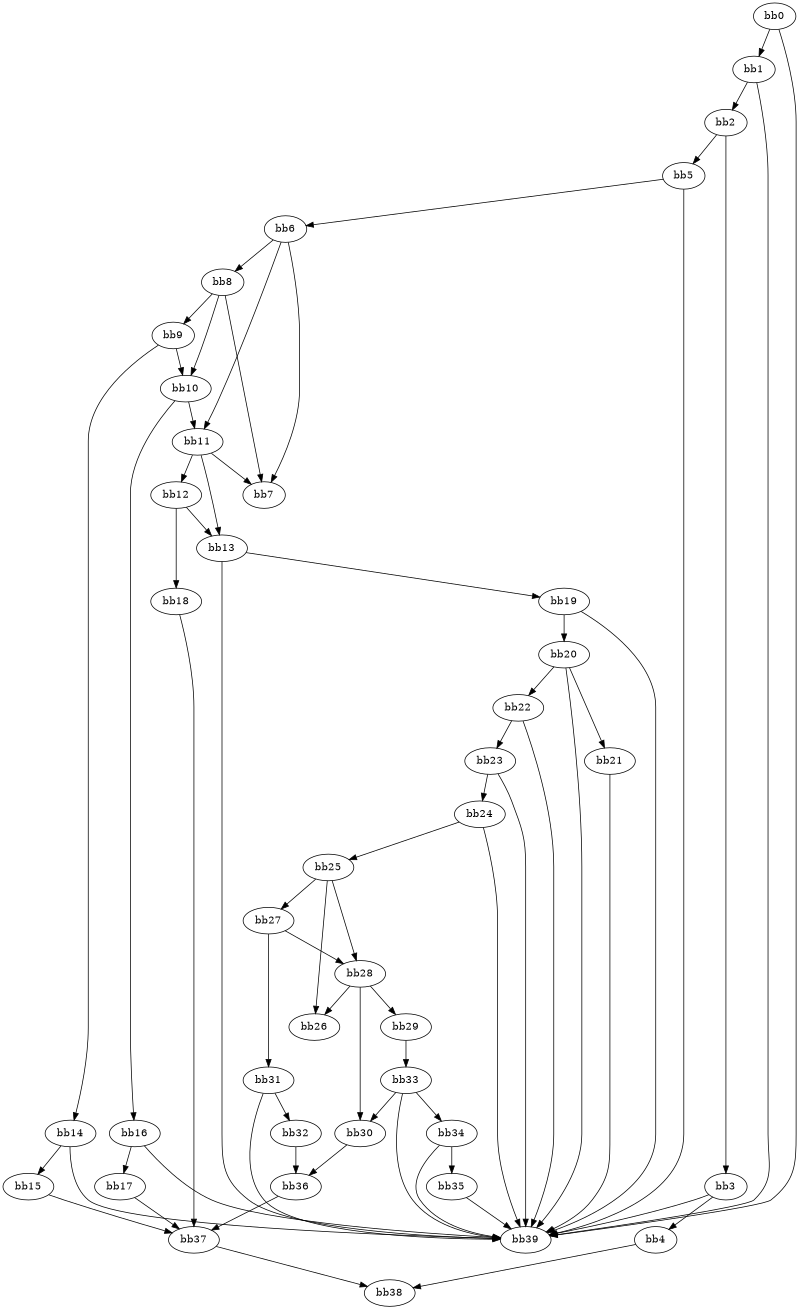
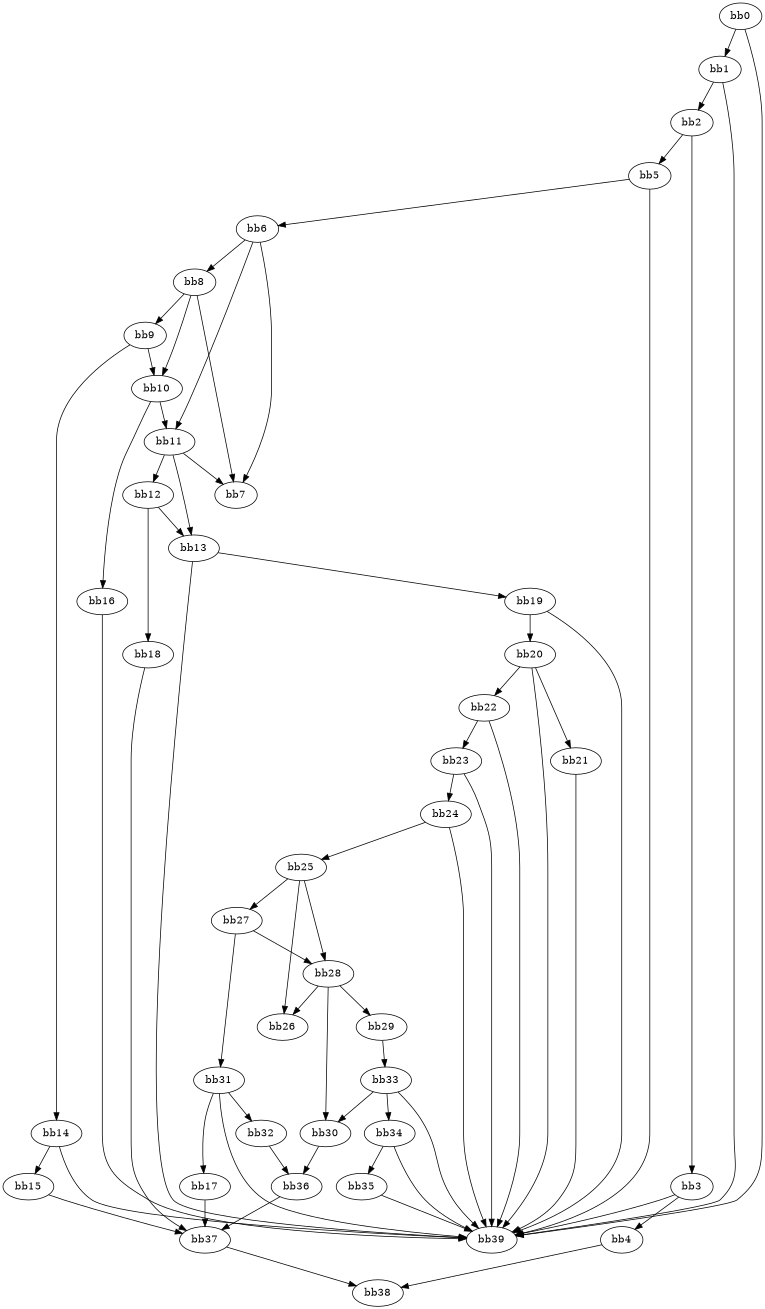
edge "bb16" -> "bb17": now "bb31" -> "bb17"
